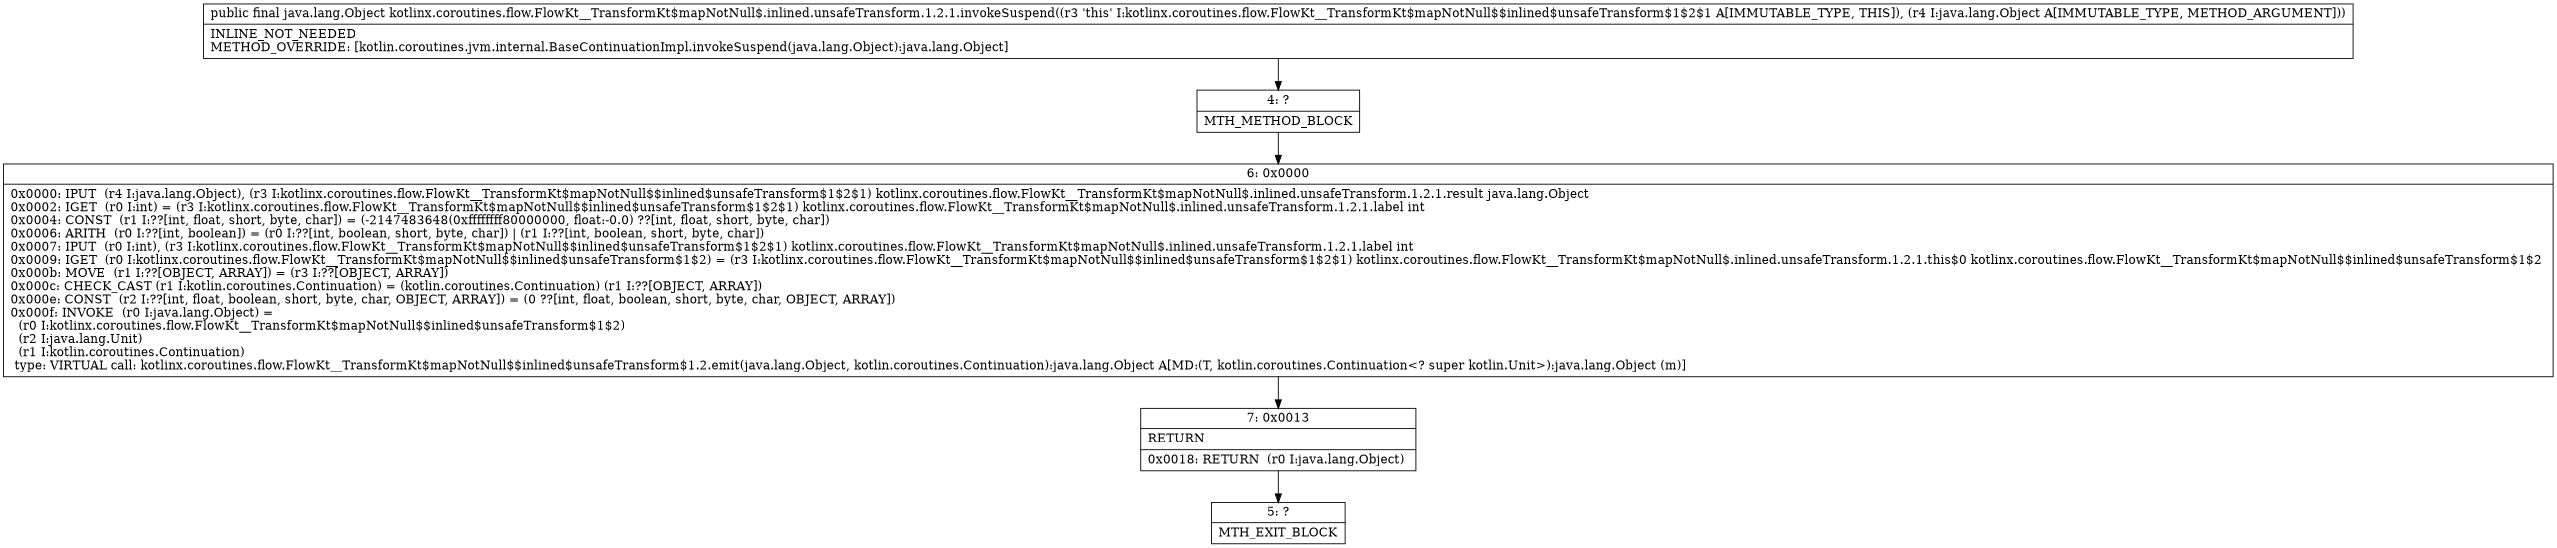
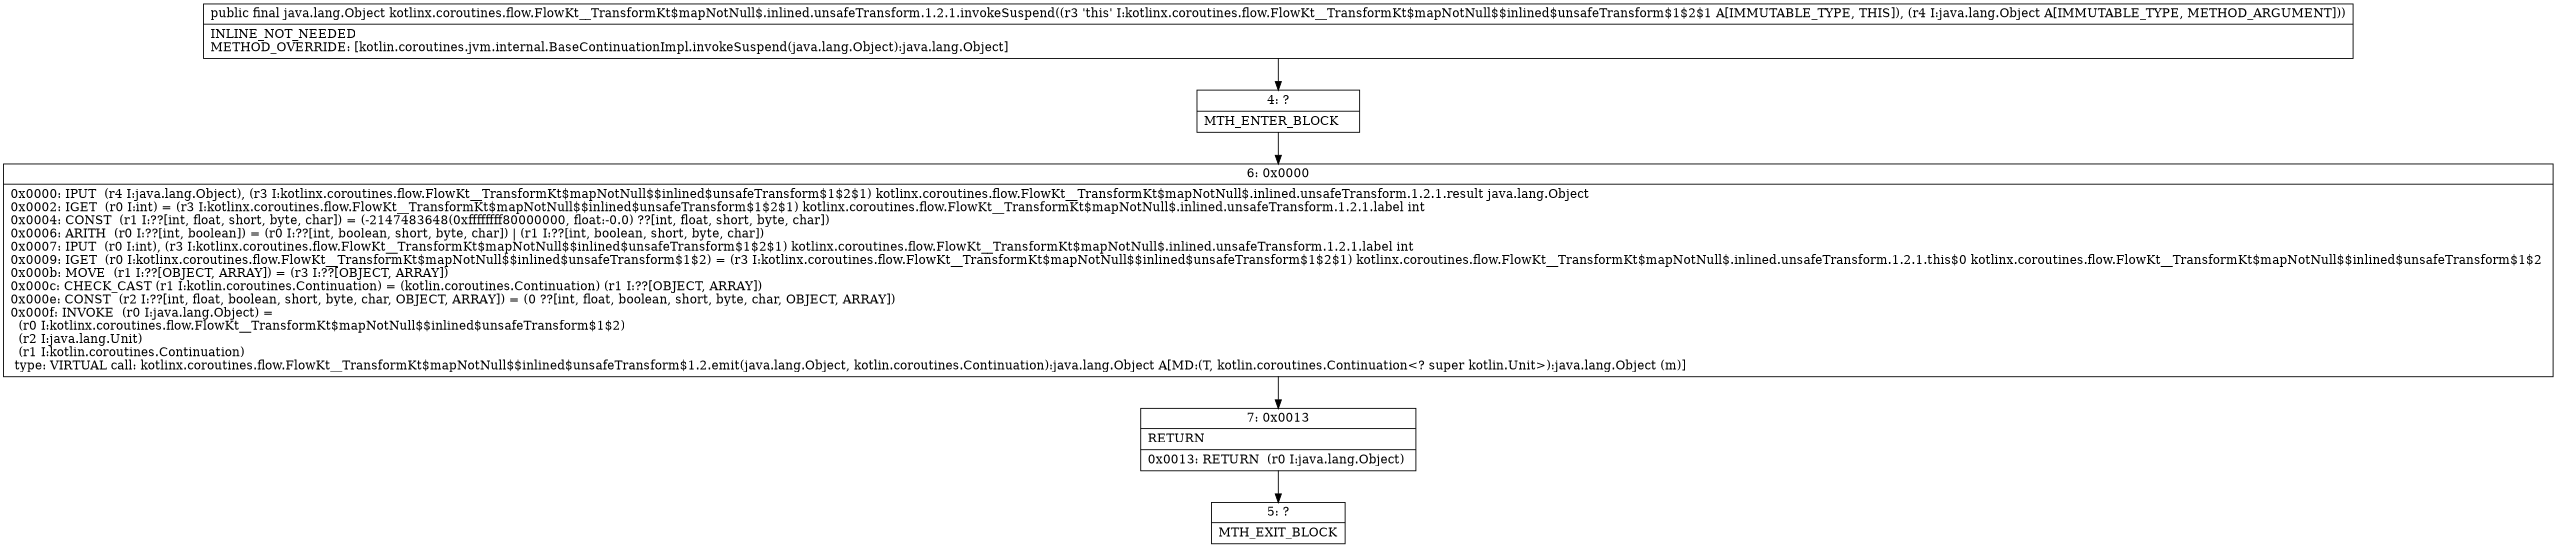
node "4: ?": text "MTH_METHOD_BLOCK" -> "MTH_ENTER_BLOCK"
node "7: 0x0013": text "0x0018: RETURN  (r0 I:java.lang.Object)" -> "0x0013: RETURN  (r0 I:java.lang.Object)"
